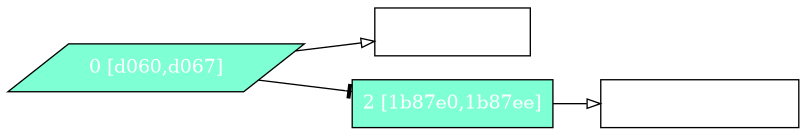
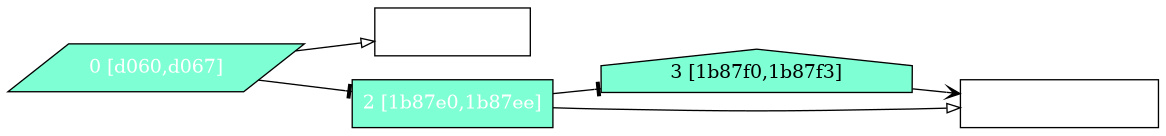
node "3 [1b87f0,1b87f3]": added
